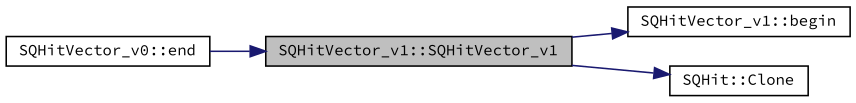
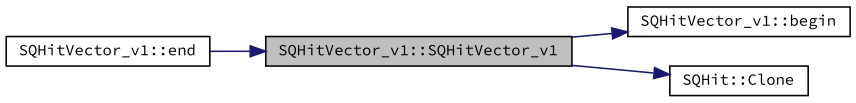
node "SQHitVector_v0::end": label "SQHitVector_v0::end" -> "SQHitVector_v1::end"
